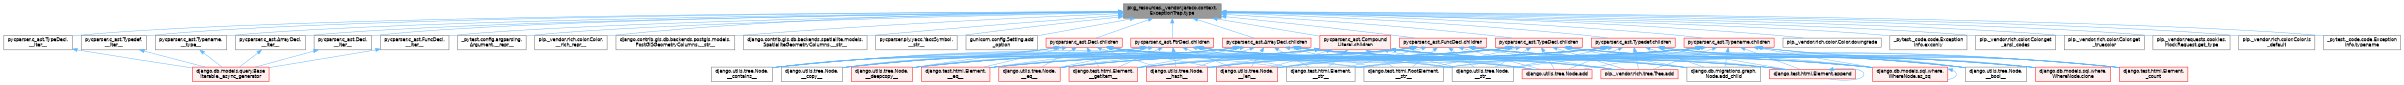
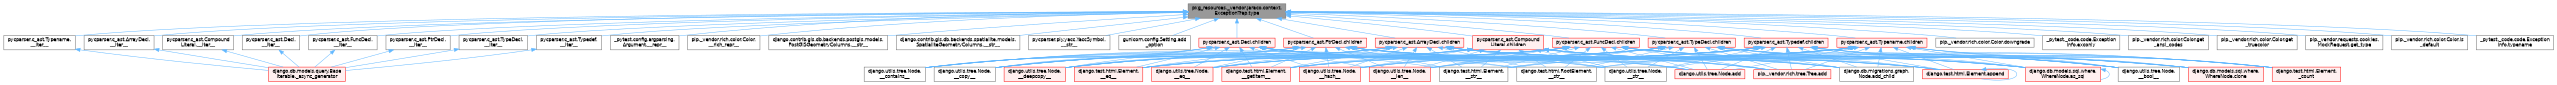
node "pycparser.c_ast.Typename. __type__": label "pycparser.c_ast.Typename. __type__" -> "pycparser.c_ast.Typename. __iter__"
node "pycparser.c_ast.Compound Literal.__iter__": added
node "pycparser.c_ast.PtrDecl. __iter__": added
